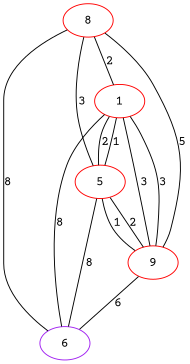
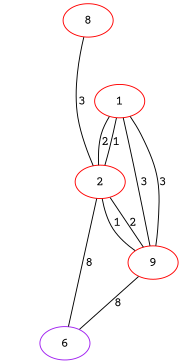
edge "8" -- "1": removed, label "2"
edge "8" -- "9": removed, label "5"
edge "8" -- "6": removed, label "8"
node "5": label "5" -> "2"
edge "1" -- "6": removed, label "8"
edge "9" -- "6": label "6" -> "8"
